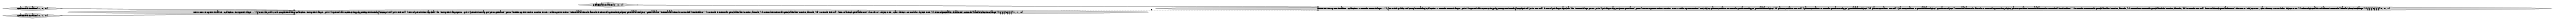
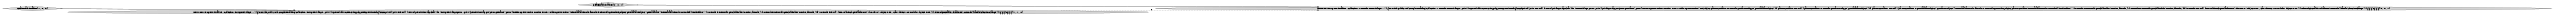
node "createLoadVisualizer['0', '1', '0']": removed
